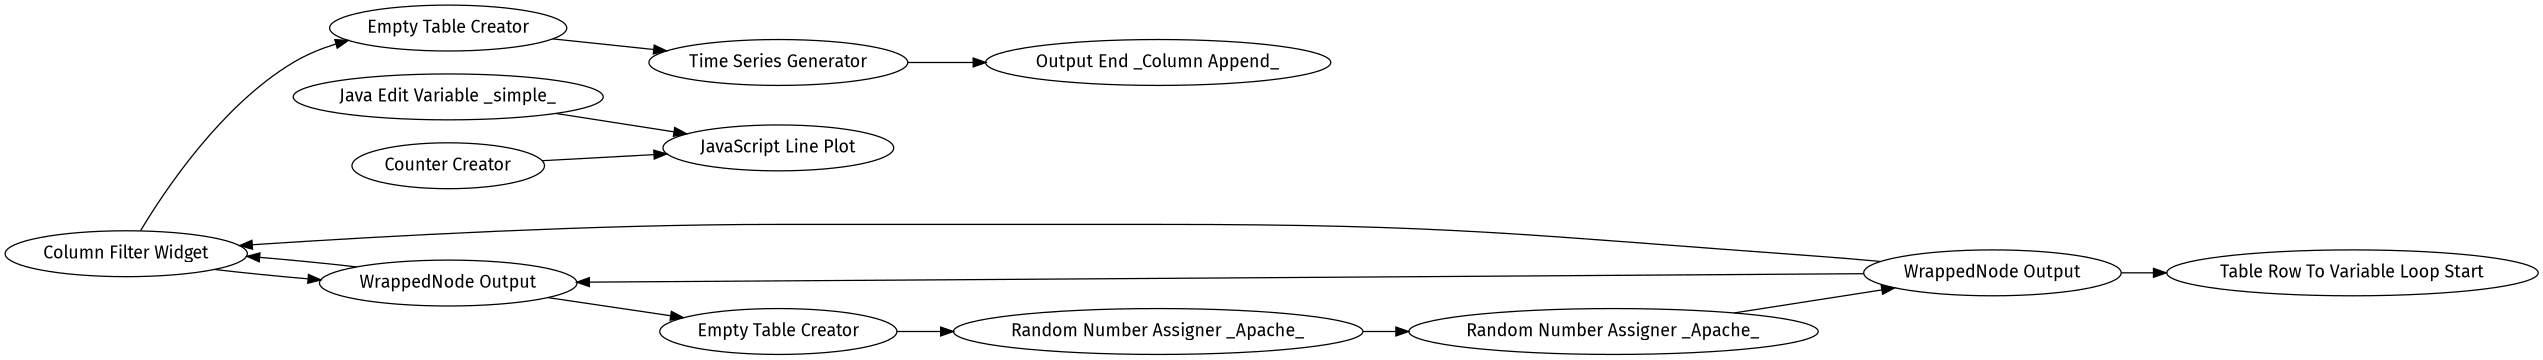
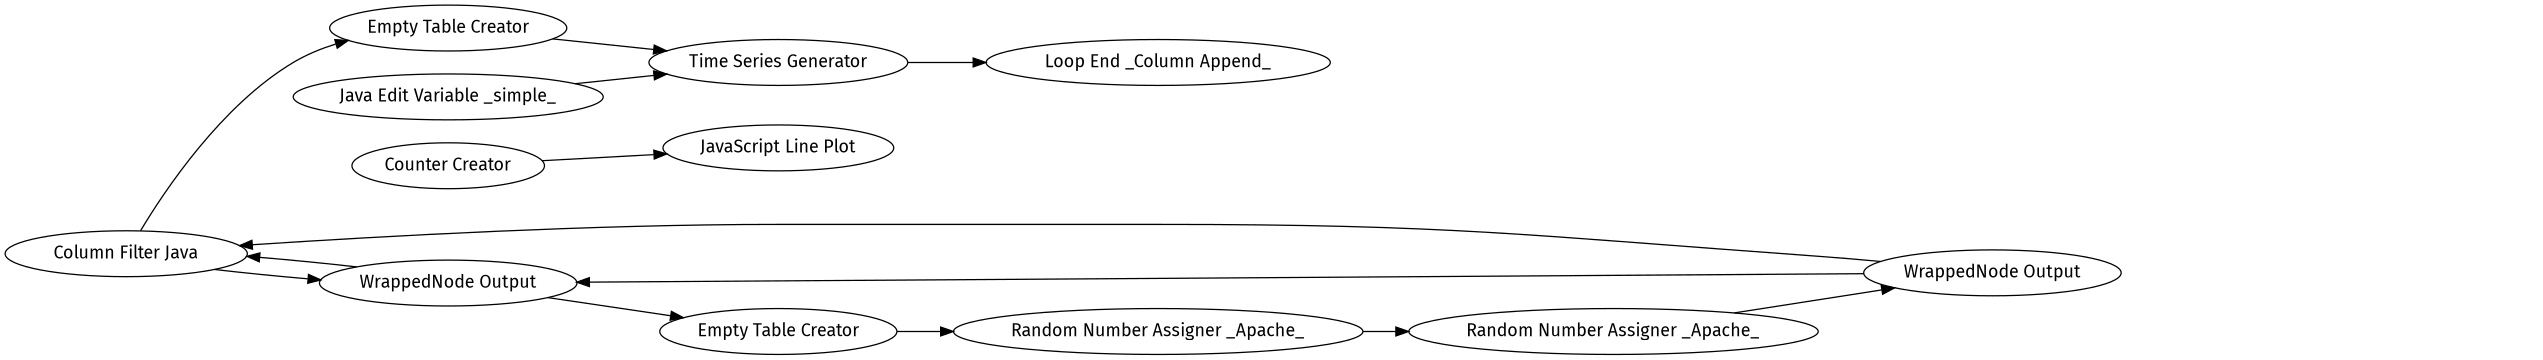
node "Output End _Column Append_": label "Output End _Column Append_" -> "Loop End _Column Append_"
edge "Java Edit Variable _simple_" -> "JavaScript Line Plot": now "Java Edit Variable _simple_" -> "Time Series Generator"
node "Column Filter Widget": label "Column Filter Widget" -> "Column Filter Java"
node "Table Row To Variable Loop Start": removed
